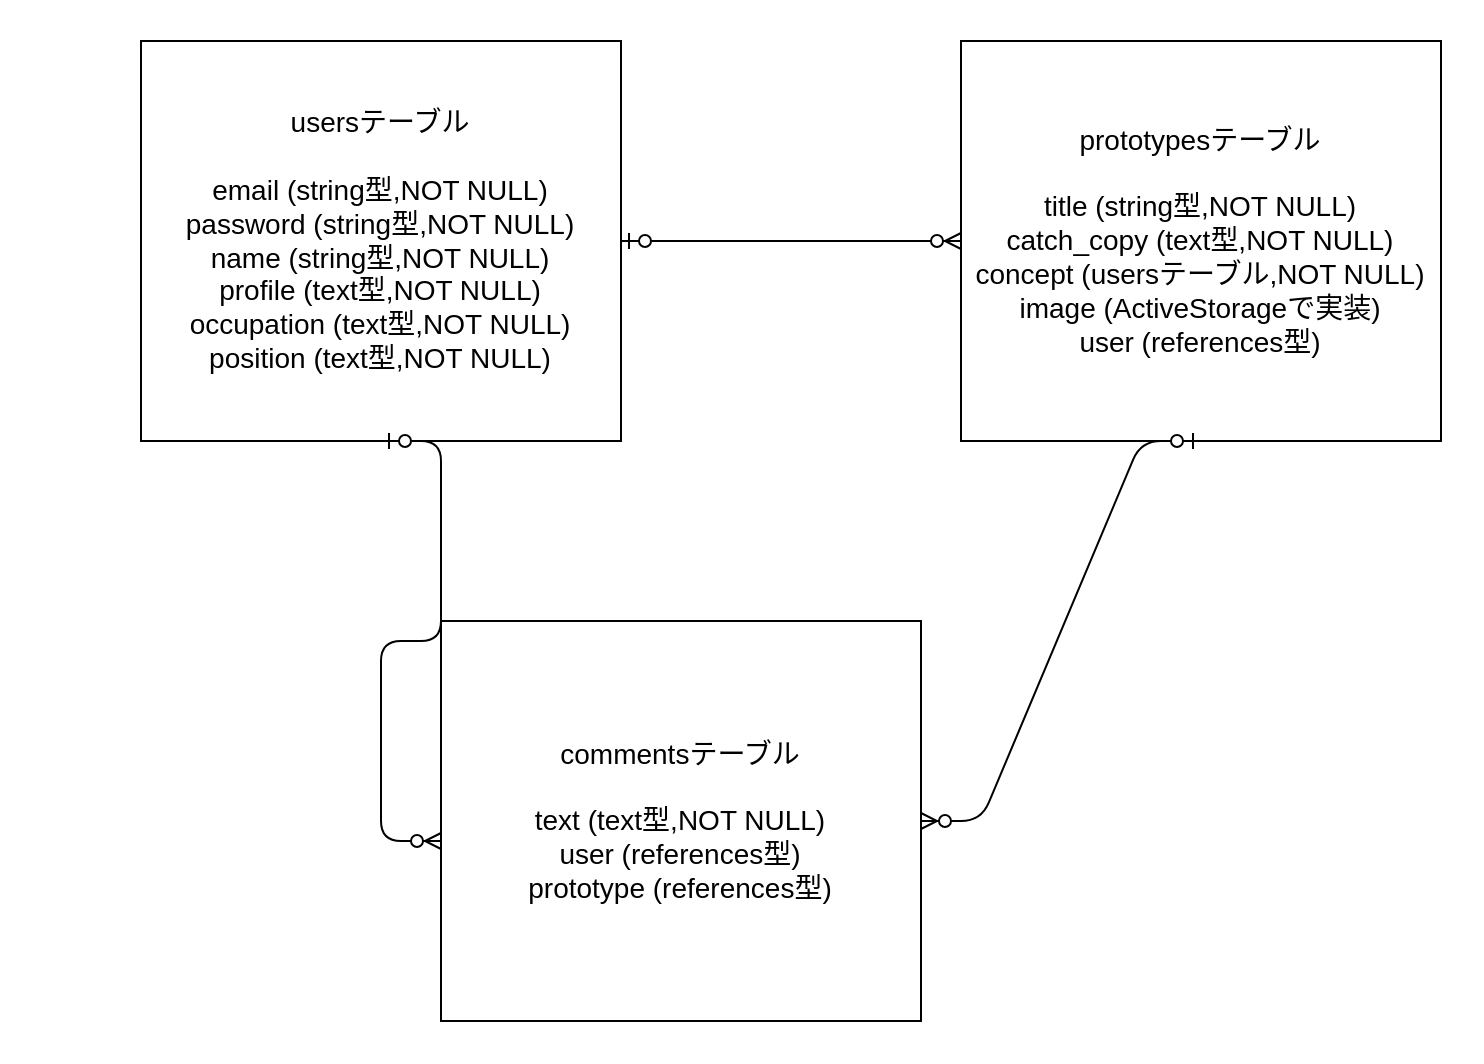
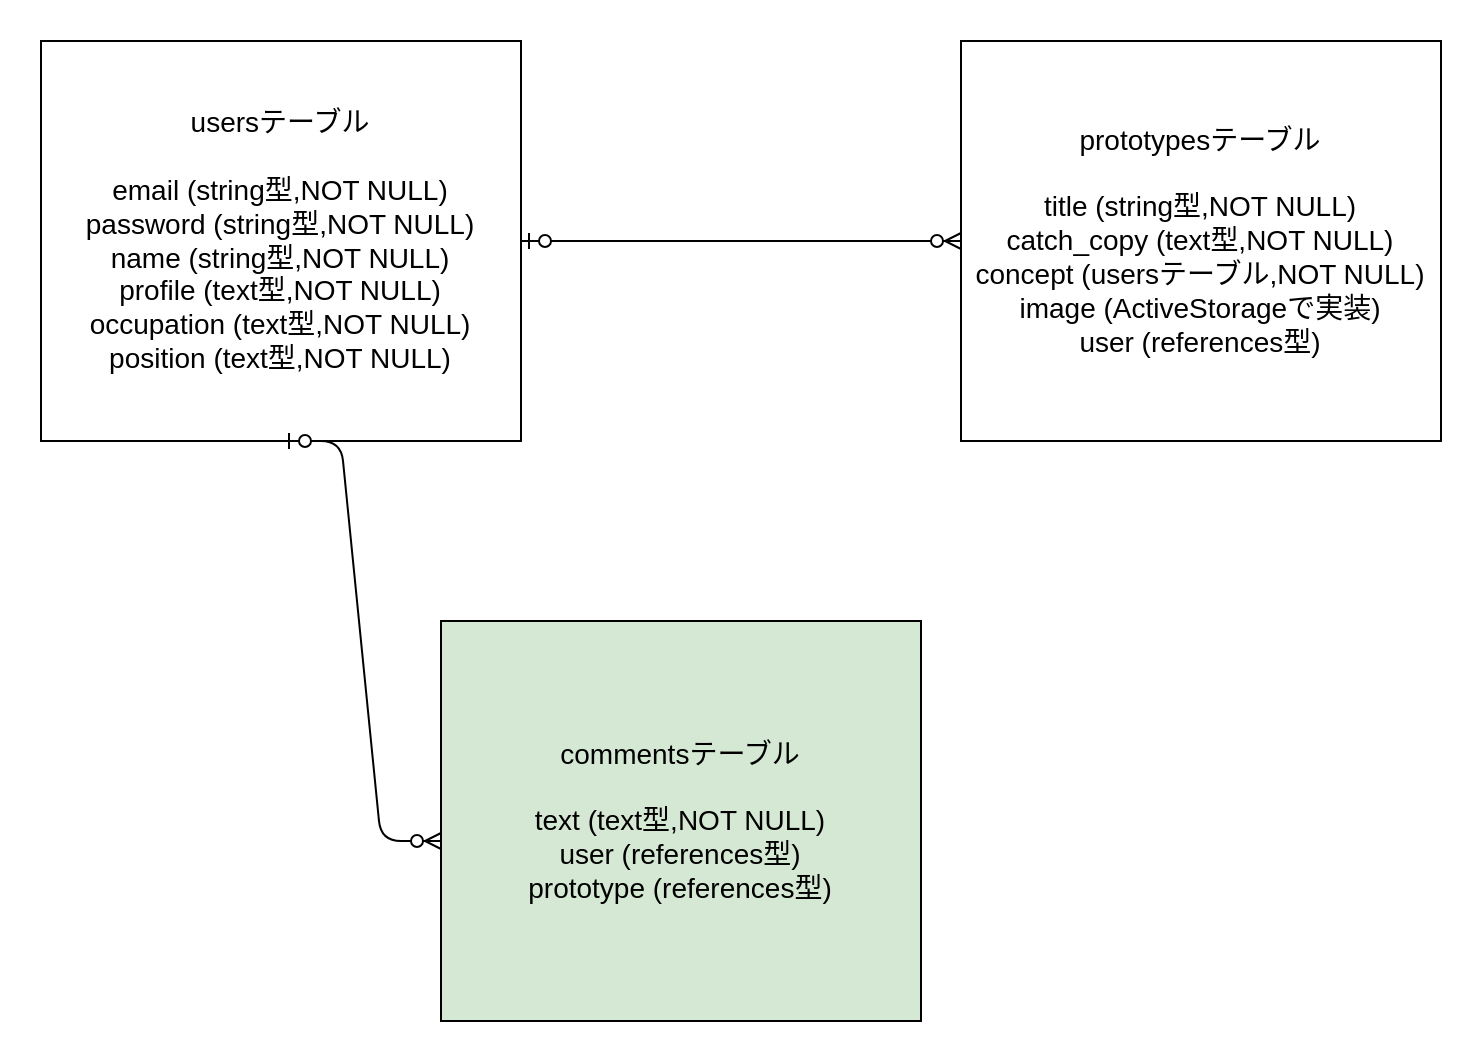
node "usersテーブル email (string型,NOT NULL) password (string型,NOT NULL) name (string型,NOT NULL) profile (text型,NOT NULL) occupation (text型,NOT NULL) position (text型,NOT NULL)": moved (381, 241) -> (281, 241)
edge "prototypesテーブル title (string型,NOT NULL) catch_copy (text型,NOT NULL) concept (usersテーブル,NOT NULL) image (ActiveStorageで実装) user (references型)" -- "commentsテーブル text (text型,NOT NULL) user (references型) prototype (references型)": removed
node "commentsテーブル text (text型,NOT NULL) user (references型) prototype (references型)": fillcolor #ffffff -> #d5e8d4
